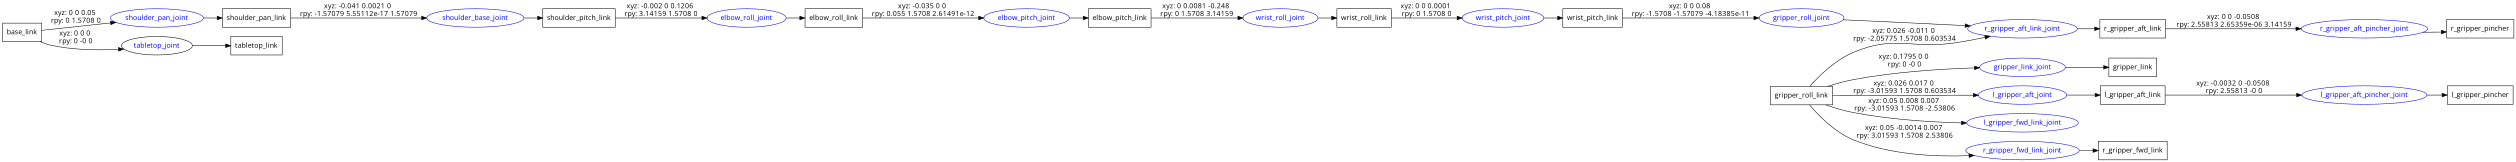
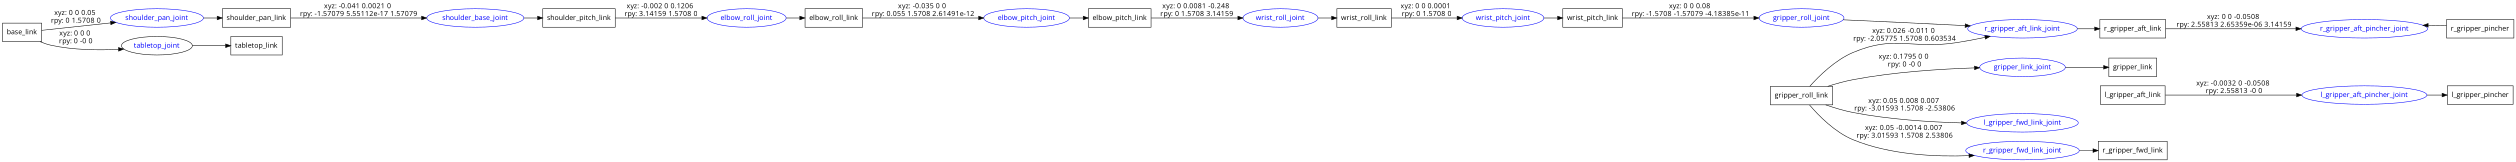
edge "r_gripper_aft_pincher_joint" -> "r_gripper_pincher": reversed
node "l_gripper_aft_joint": removed
